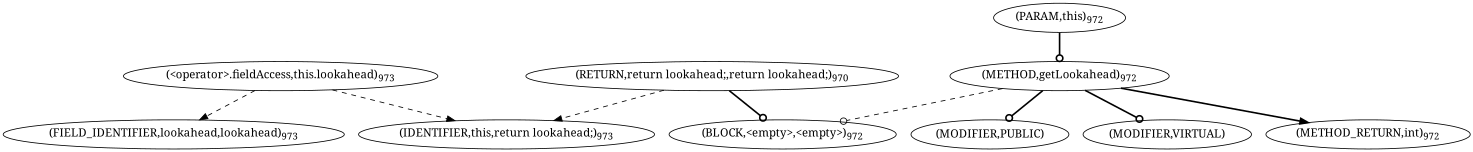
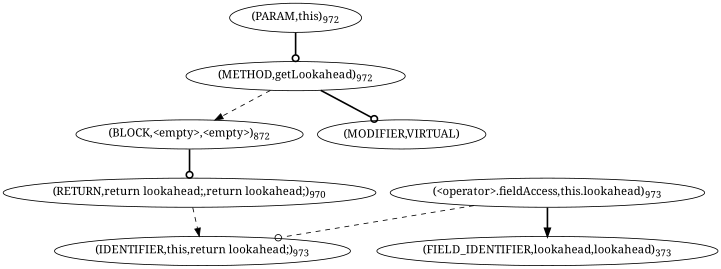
edge "(<operator>.fieldAccess,this.lookahead)" -> "(FIELD_IDENTIFIER,lookahead,lookahead)": style dashed -> bold
edge "(RETURN,return lookahead;,return lookahead;)" -> "(BLOCK,<empty>,<empty>)": reversed
edge "(<operator>.fieldAccess,this.lookahead)" -> "(IDENTIFIER,this,return lookahead;)": arrowhead normal -> odot
edge "(METHOD,getLookahead)" -> "(BLOCK,<empty>,<empty>)": arrowhead odot -> normal
node "(FIELD_IDENTIFIER,lookahead,lookahead)": text "973" -> "373"
node "(BLOCK,<empty>,<empty>)": text "972" -> "872"
node "(MODIFIER,PUBLIC)": removed
node "(METHOD_RETURN,int)": removed
